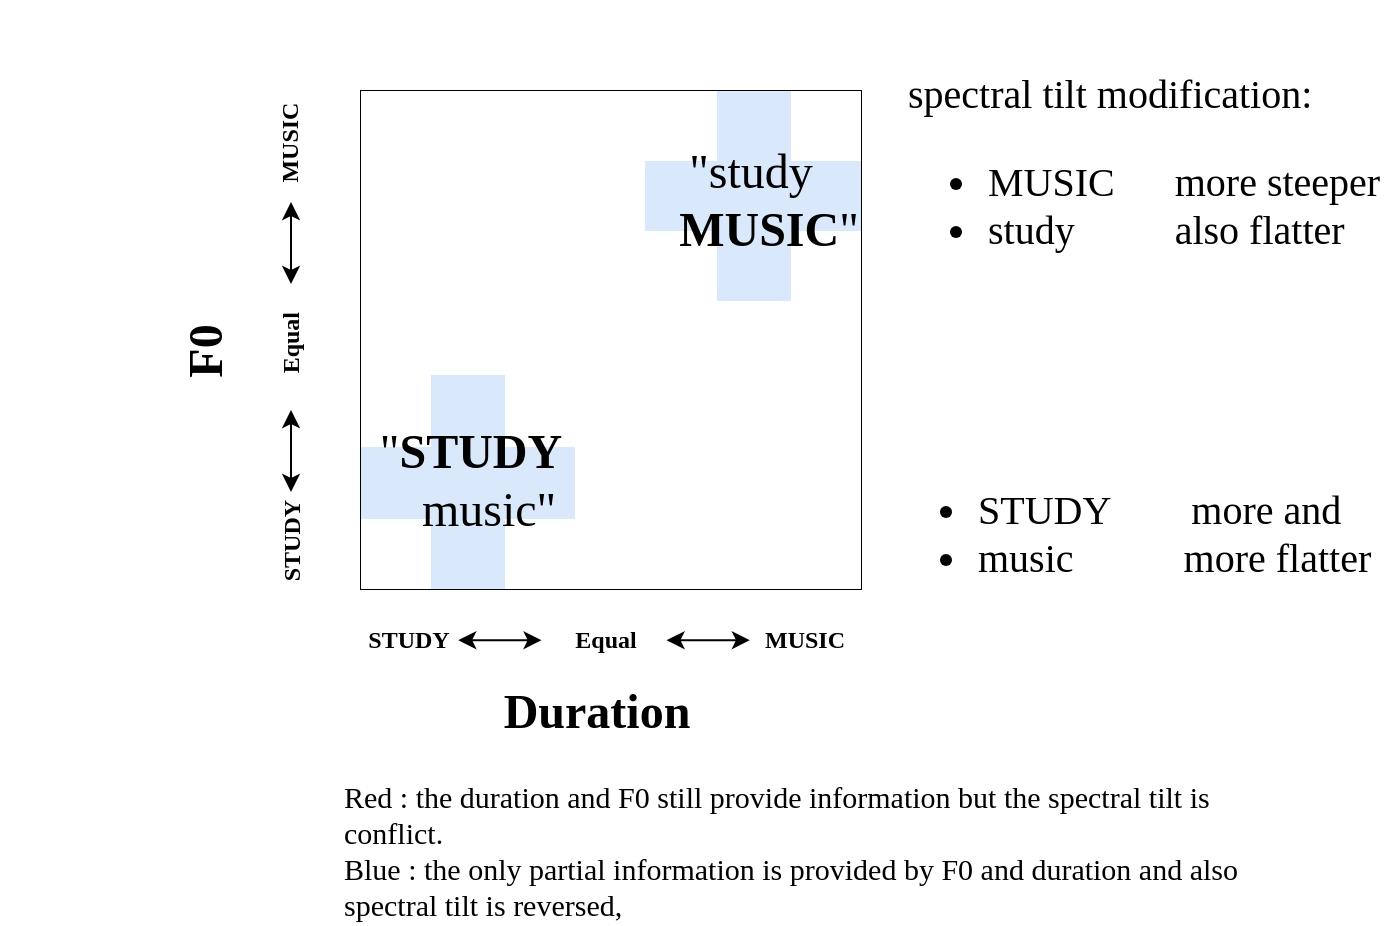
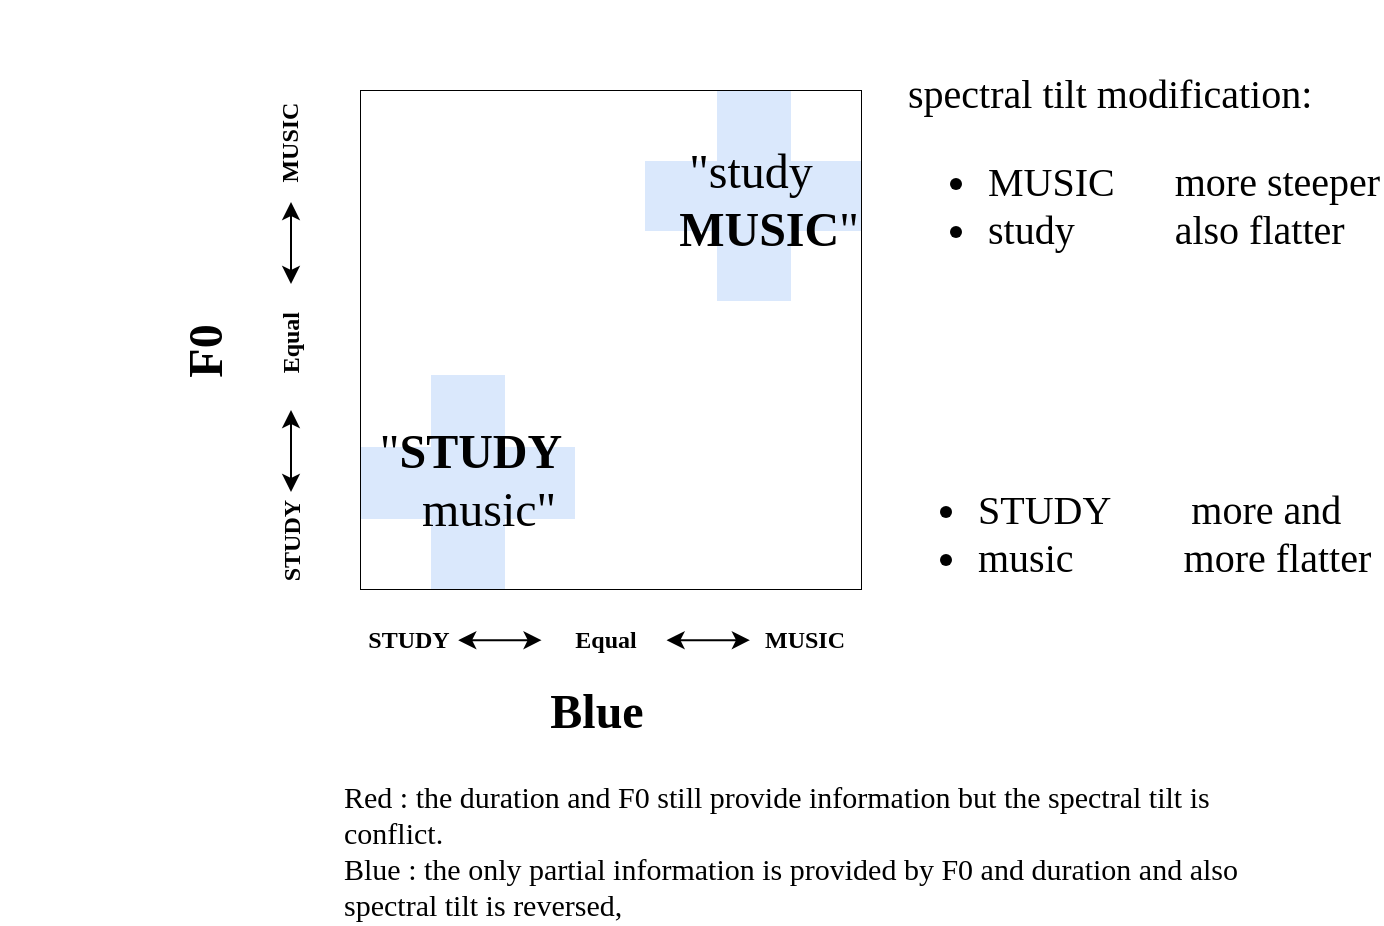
node "Duration": label "Duration" -> "Blue"
